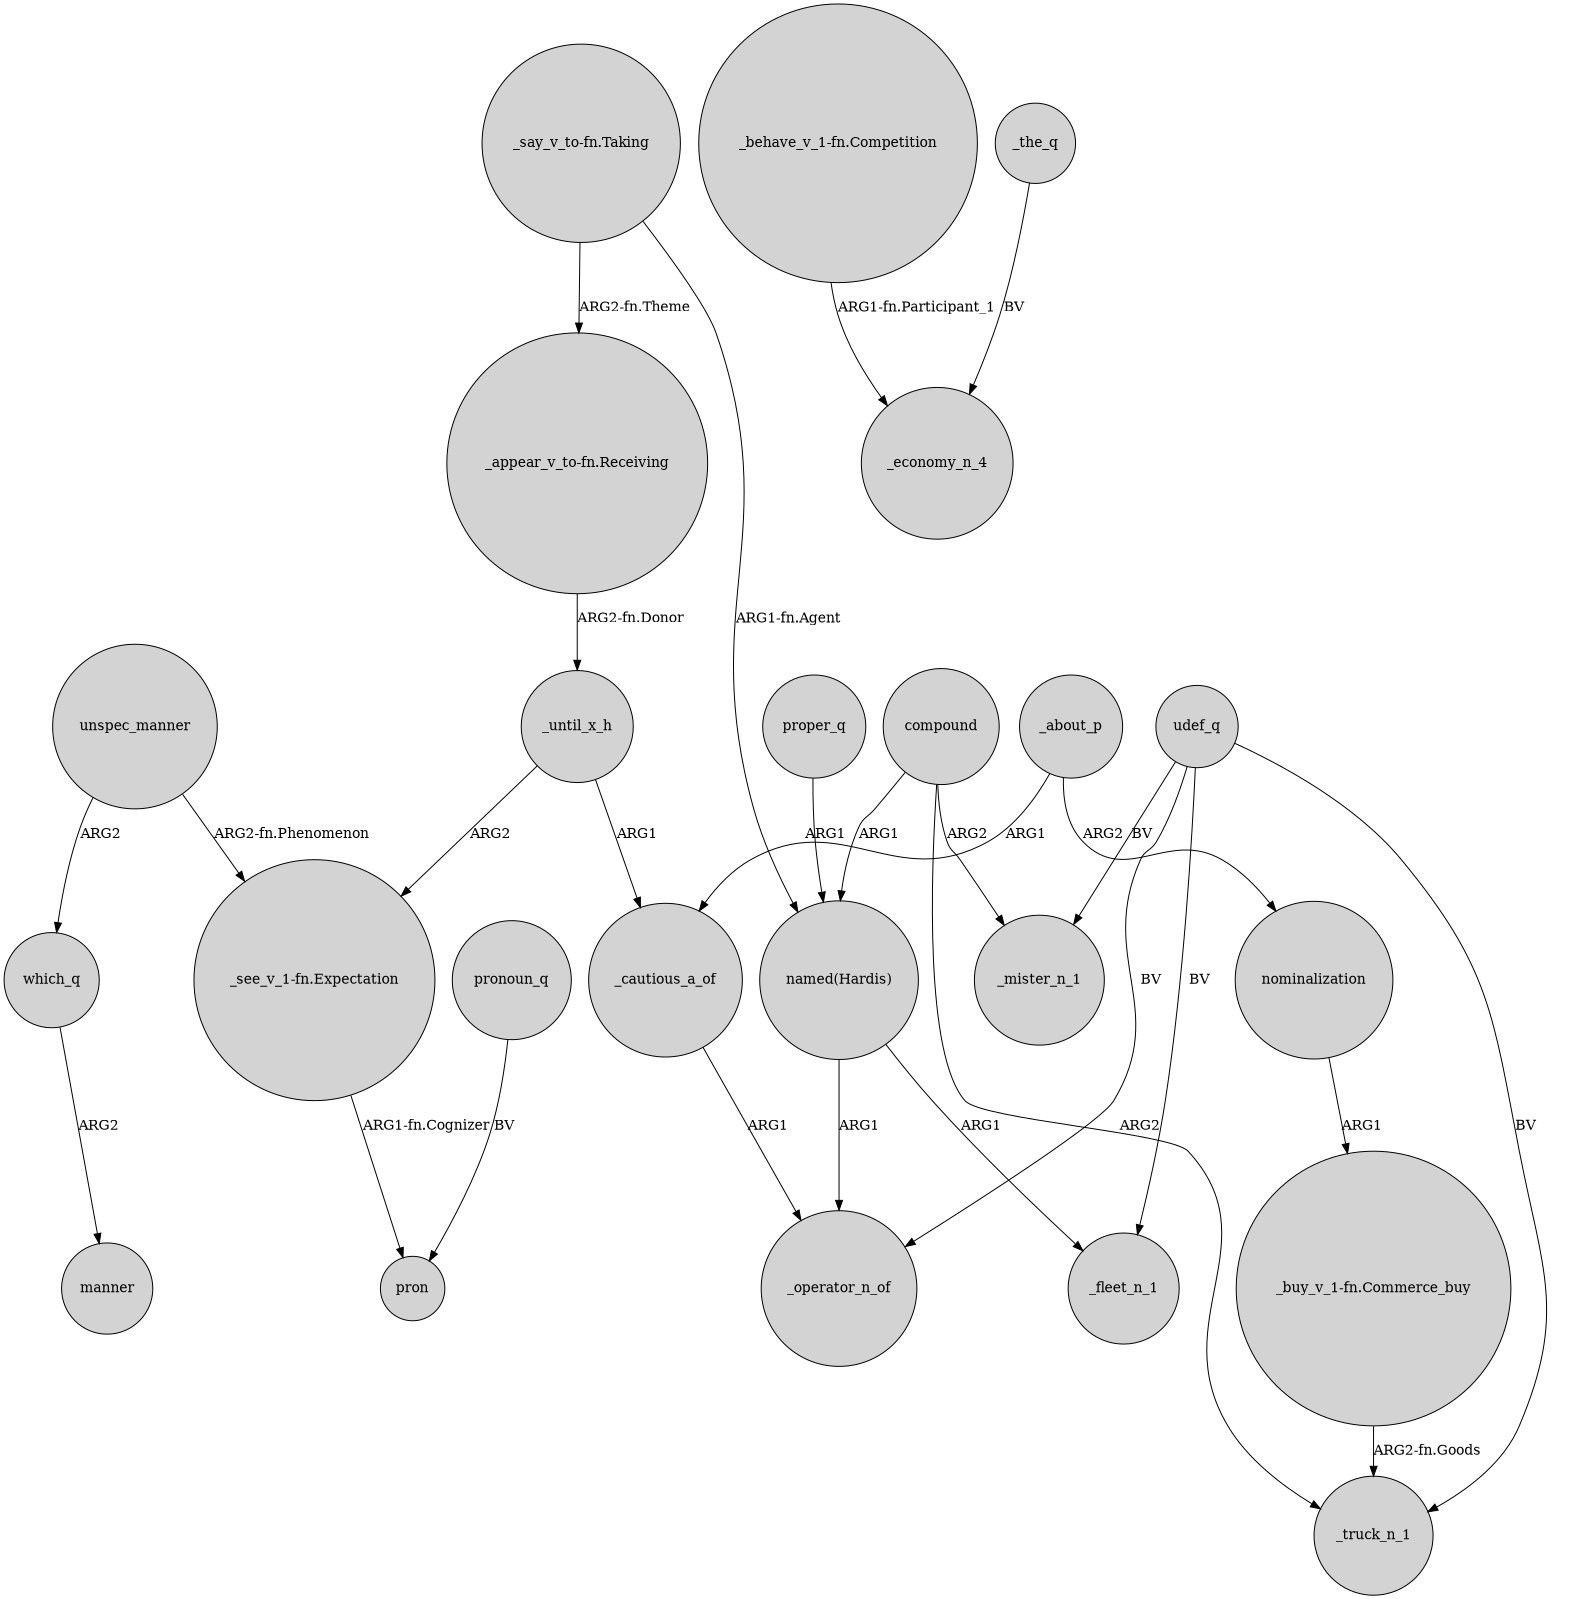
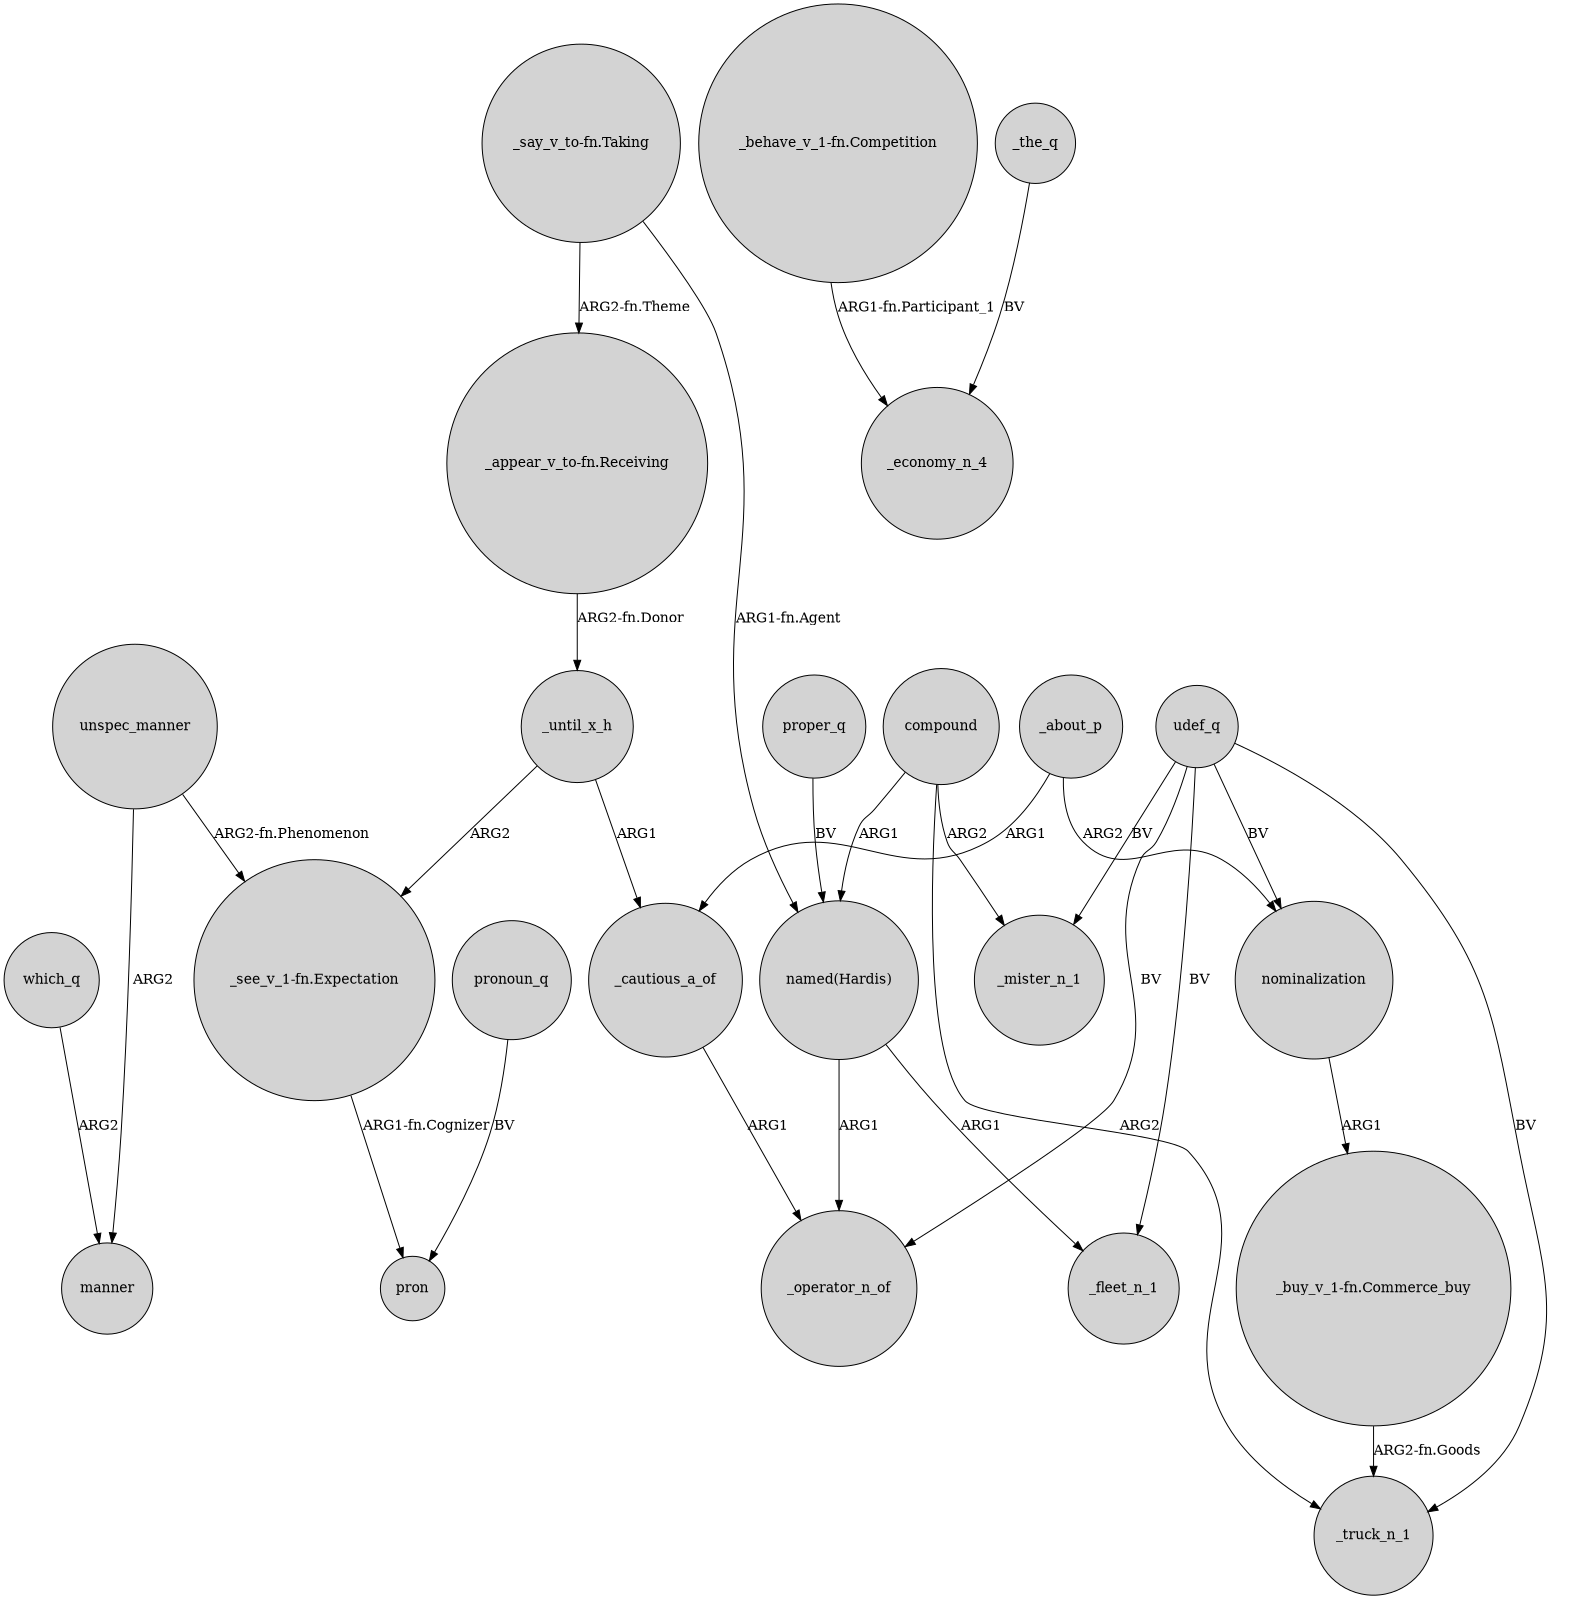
edge "udef_q" -> "nominalization": added, label "BV"
edge "proper_q" -> "named(Hardis)": label "ARG1" -> "BV"
edge "unspec_manner" -> "which_q": now "unspec_manner" -> "manner"
